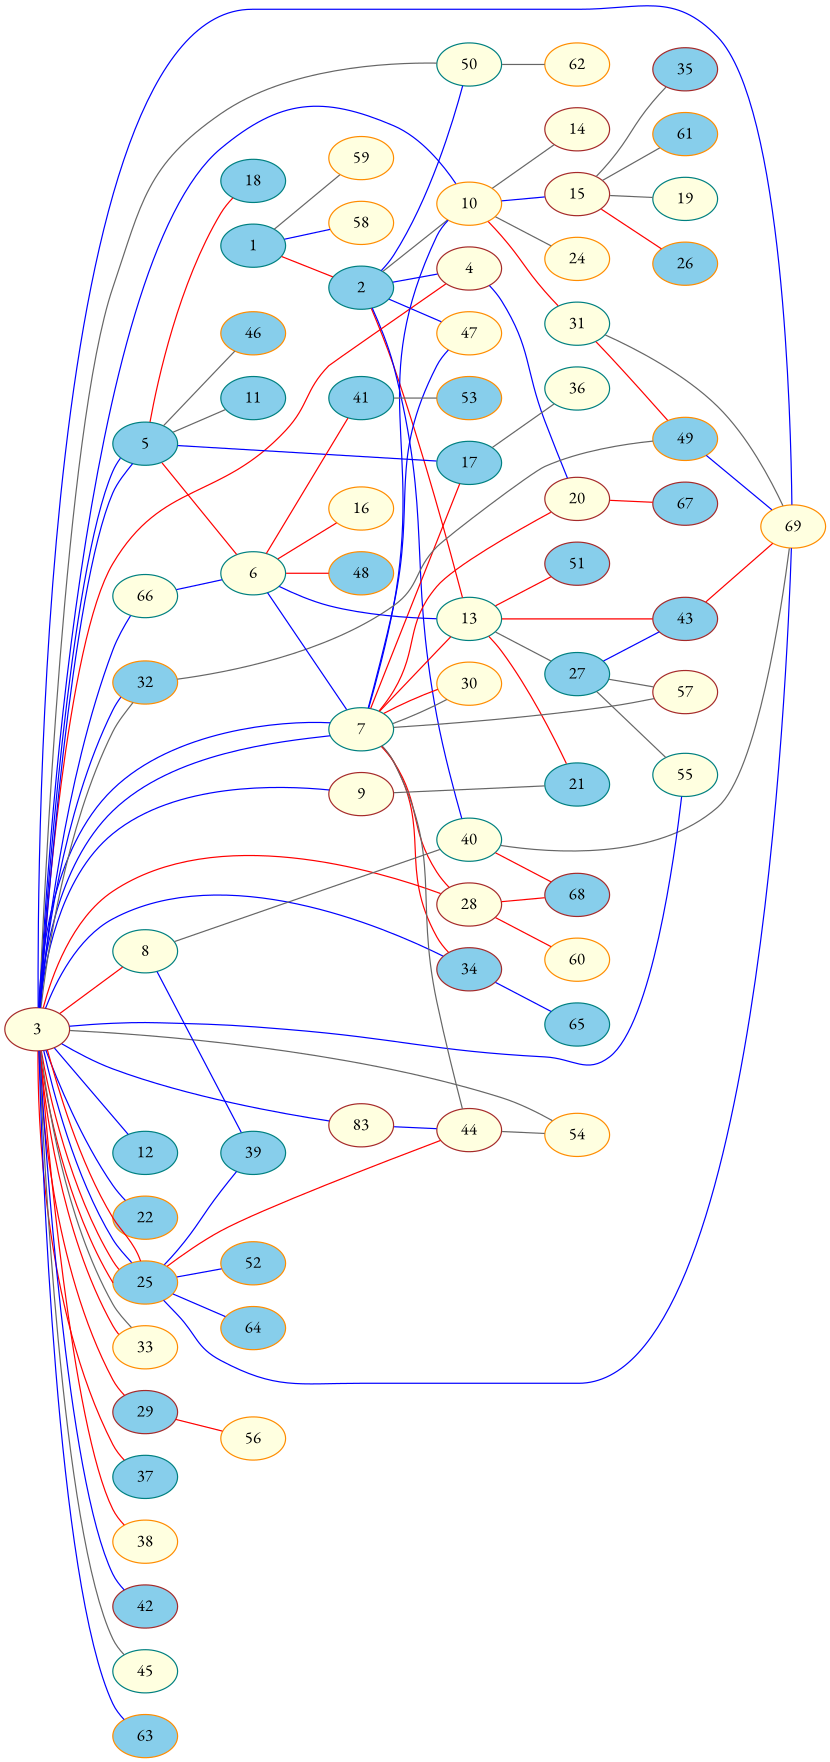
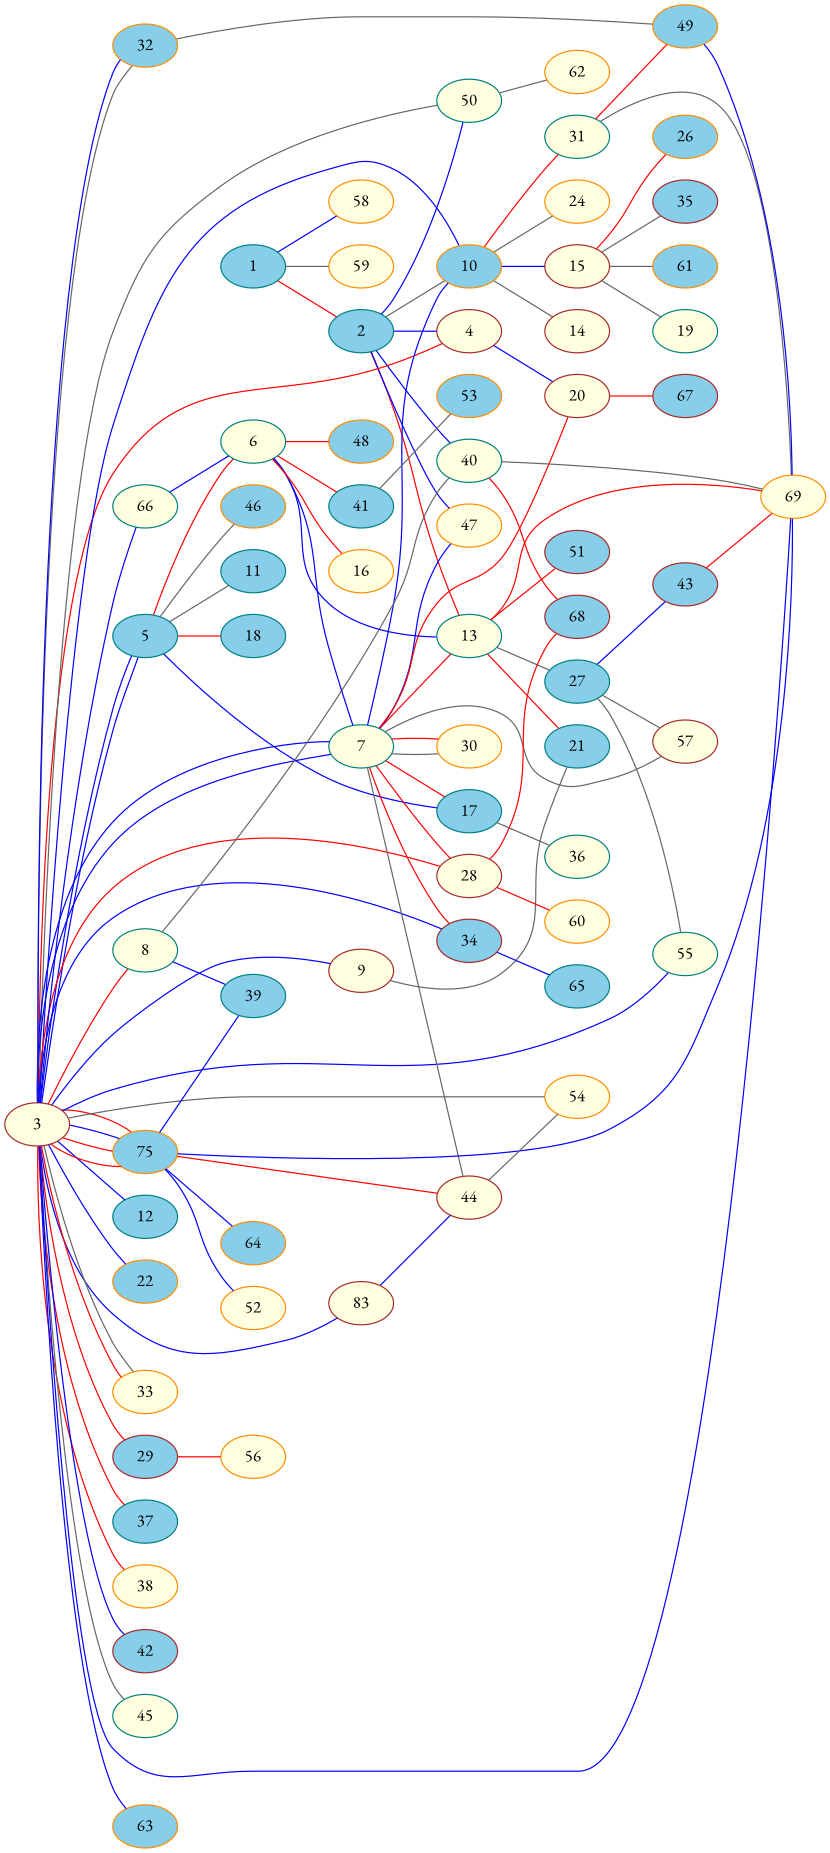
node "10": fillcolor lightyellow -> skyblue
edge "13" -- "43": now "13" -- "69"
node "52": fillcolor skyblue -> lightyellow
node "25": label "25" -> "75"
